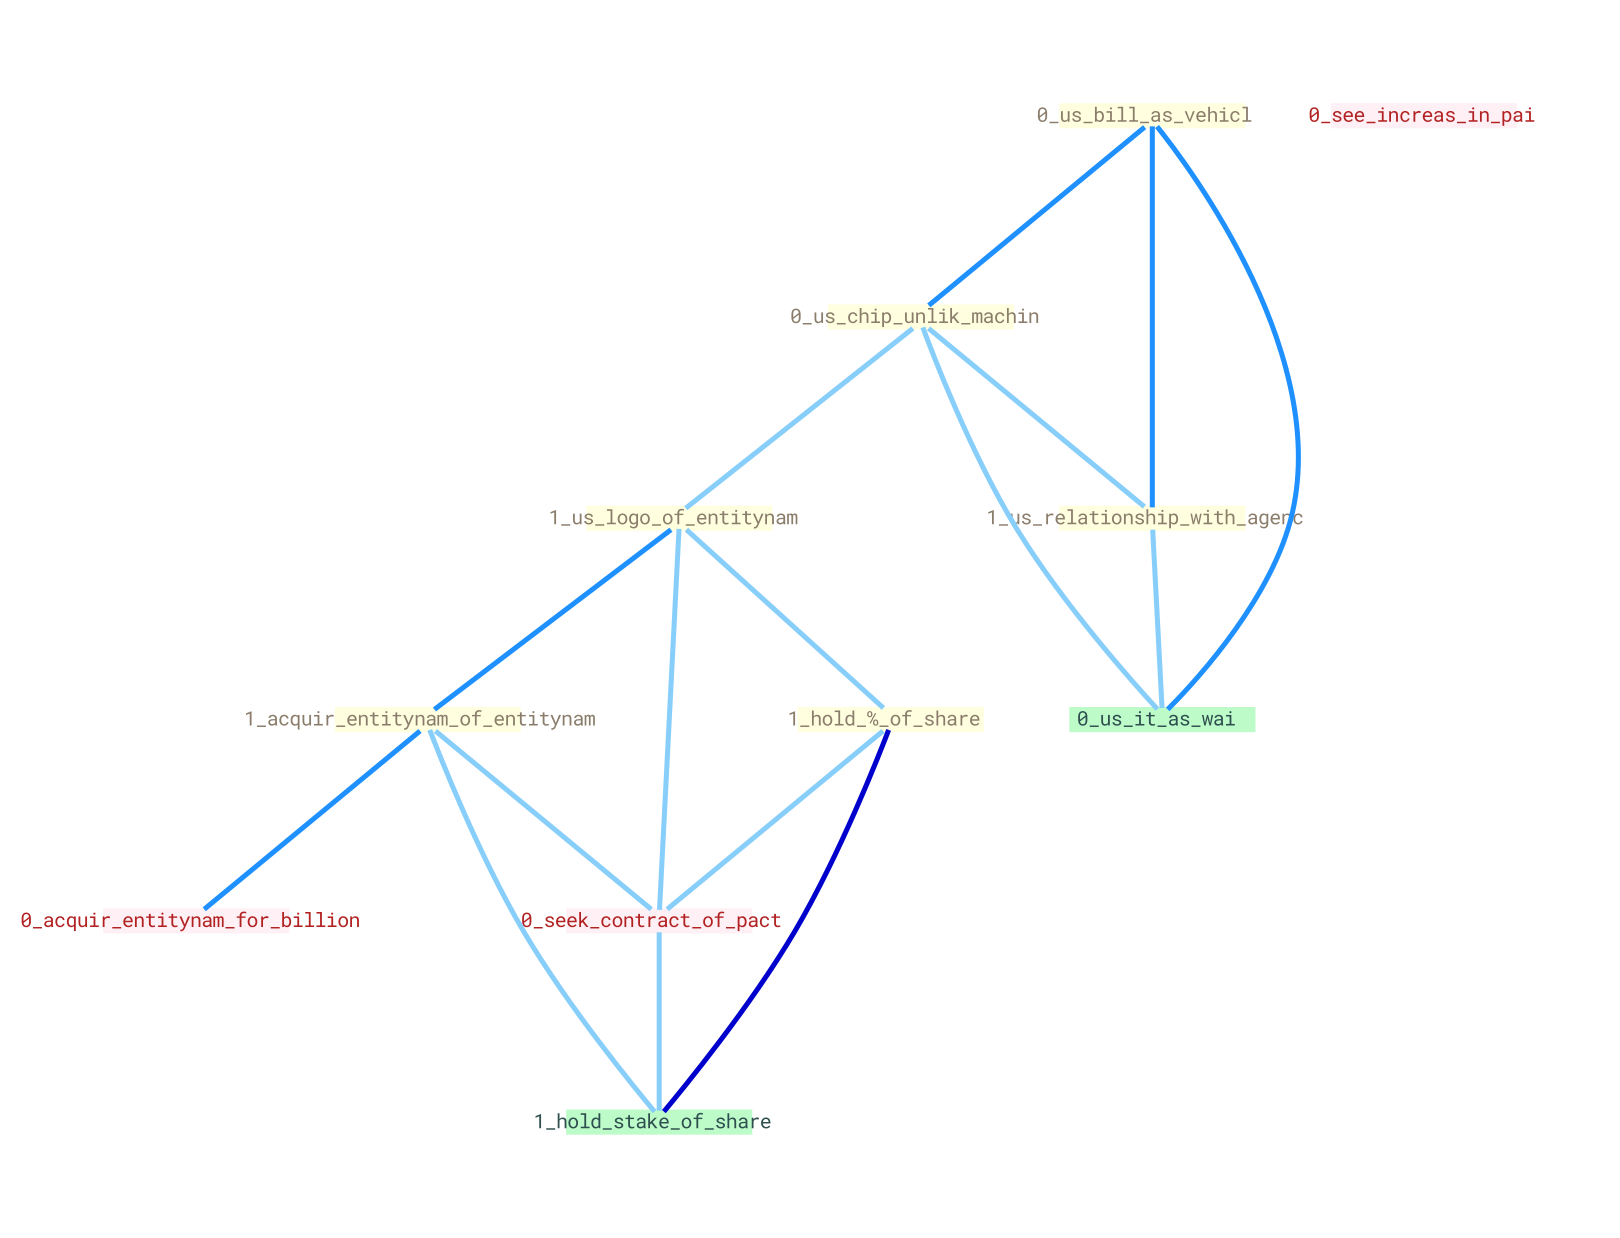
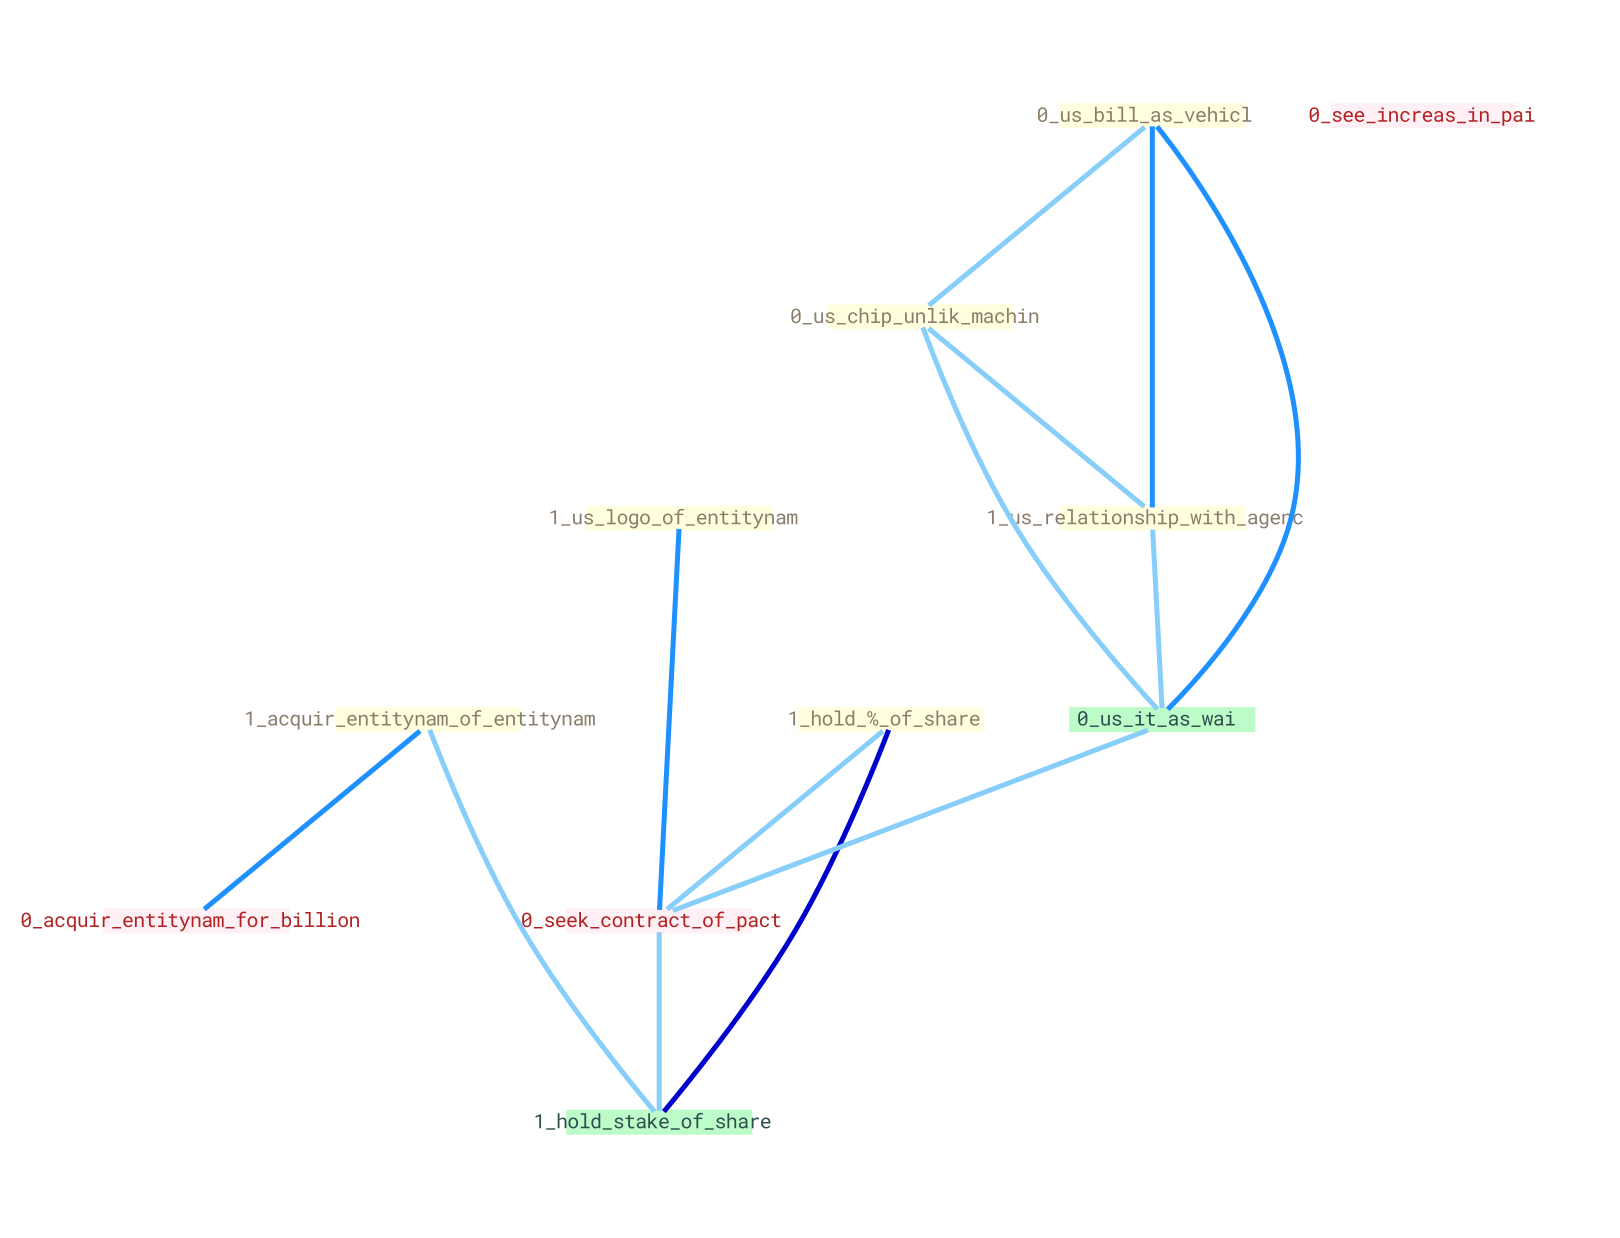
edge "0_us_bill_as_vehicl" -- "0_us_chip_unlik_machin": color #1e90ff -> #87cefa
edge "0_us_chip_unlik_machin" -- "1_us_logo_of_entitynam": removed
edge "1_us_logo_of_entitynam" -- "1_hold_%_of_share": removed
edge "1_us_logo_of_entitynam" -- "1_acquir_entitynam_of_entitynam": removed
edge "1_us_logo_of_entitynam" -- "0_seek_contract_of_pact": color #87cefa -> #1e90ff
edge "1_acquir_entitynam_of_entitynam" -- "0_seek_contract_of_pact": now "0_us_it_as_wai" -- "0_seek_contract_of_pact"
